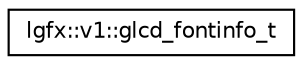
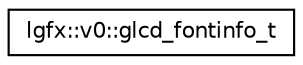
node "lgfx::v1::glcd_fontinfo_t": label "lgfx::v1::glcd_fontinfo_t" -> "lgfx::v0::glcd_fontinfo_t"
